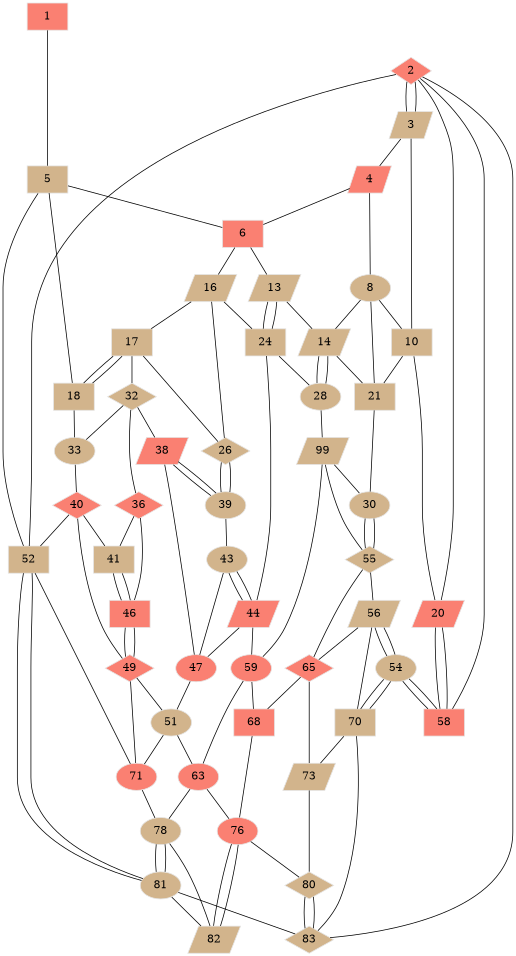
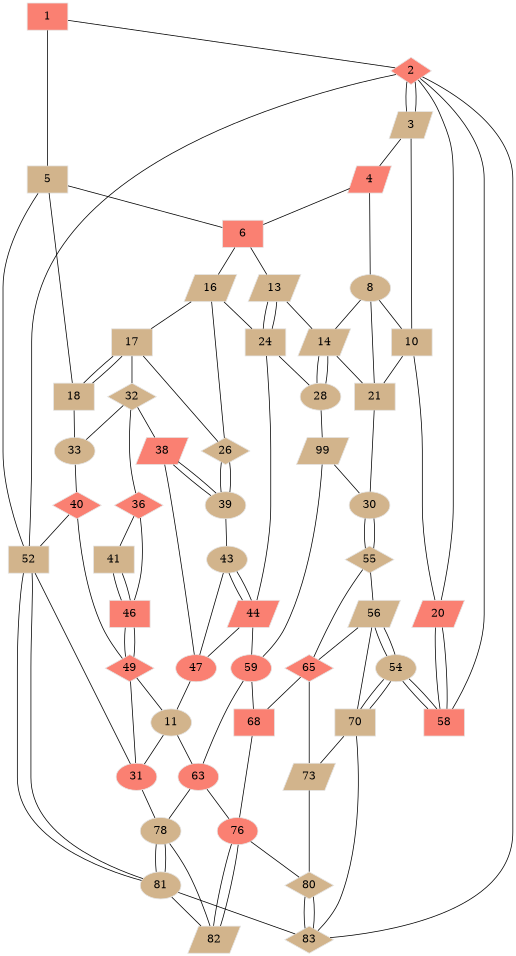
edge "1" -- "2": added
edge "99" -- "55": removed
edge "40" -- "41": removed
node "51": label "51" -> "11"
node "71": label "71" -> "31"
